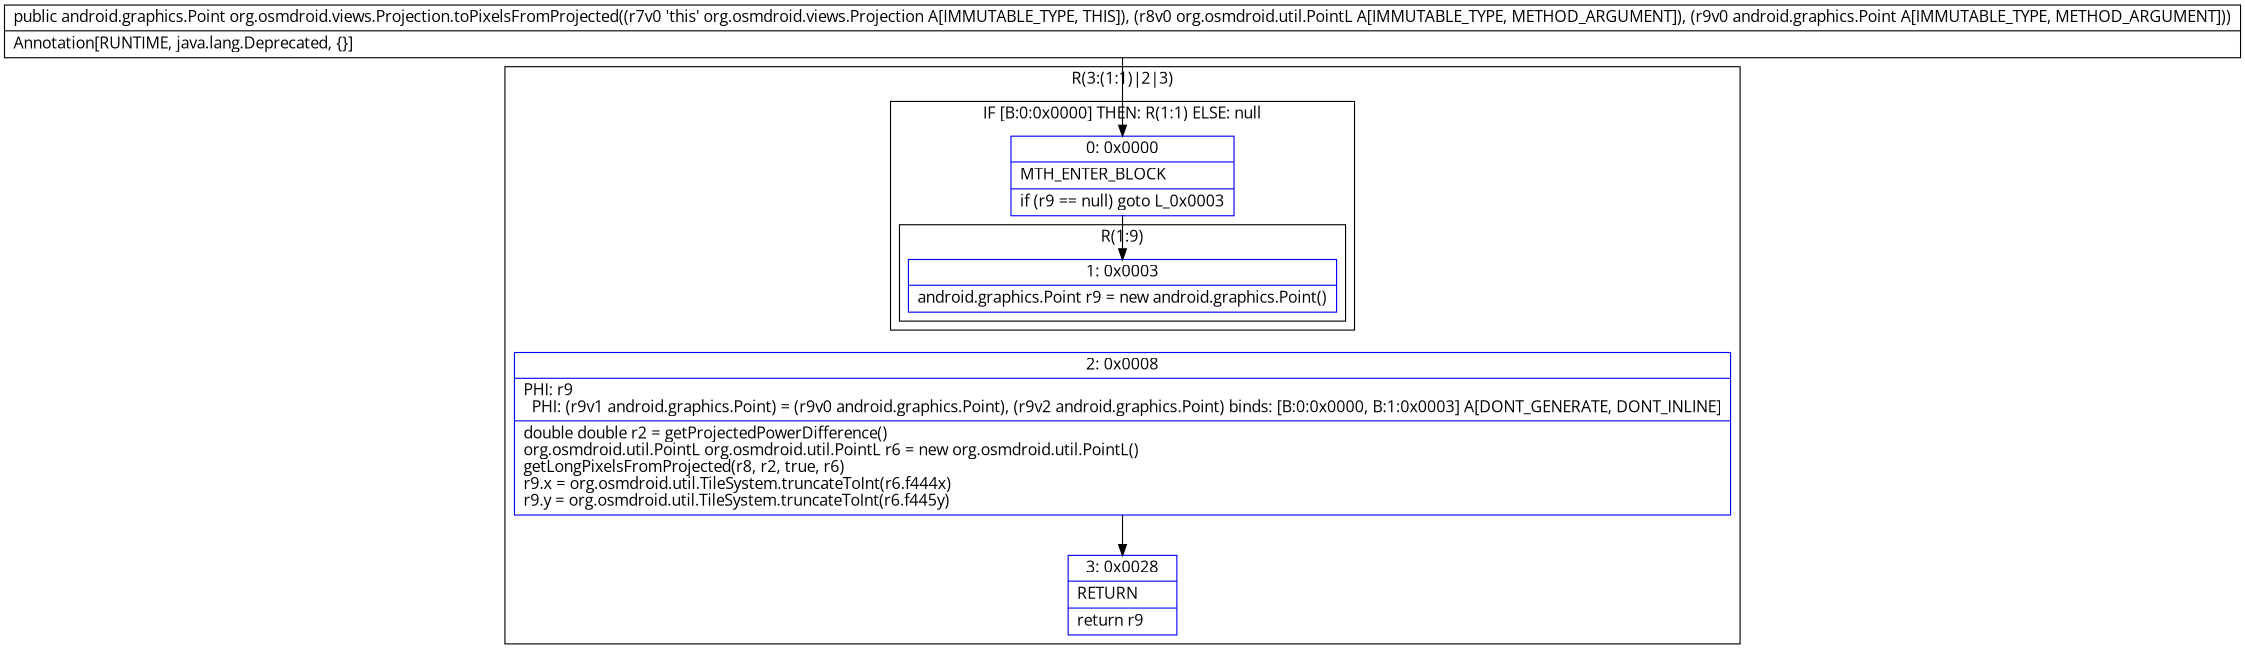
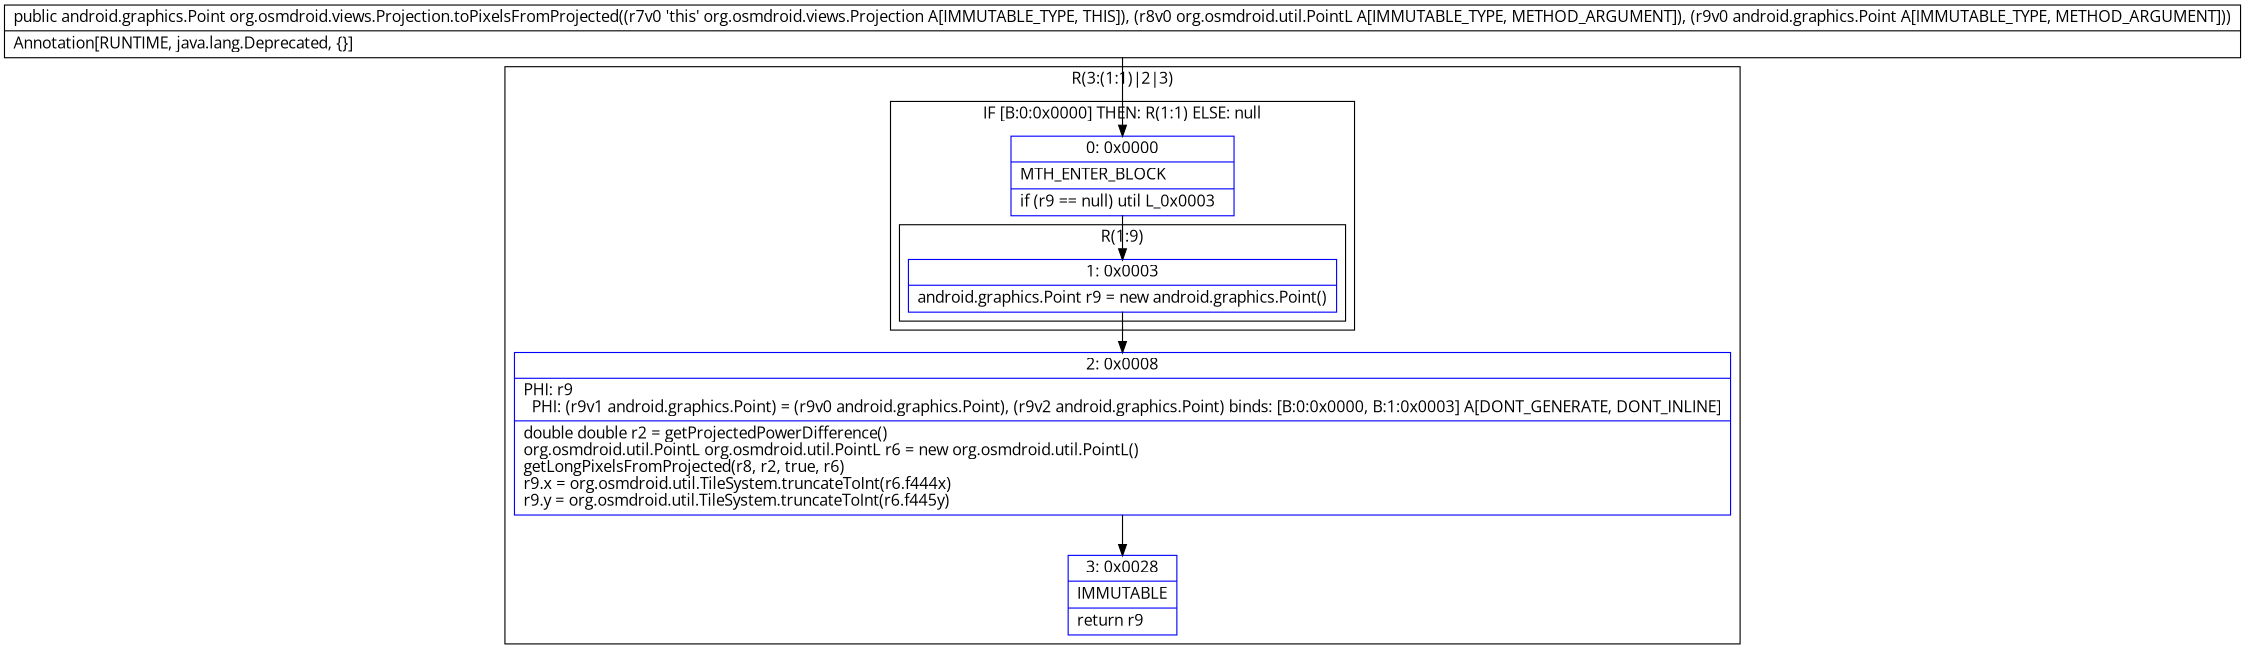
node "0: 0x0000": text "if (r9 == null) goto L_0x0003" -> "if (r9 == null) util L_0x0003"
edge "1: 0x0003" -> "2: 0x0008": added
node "3: 0x0028": text "RETURN" -> "IMMUTABLE"
